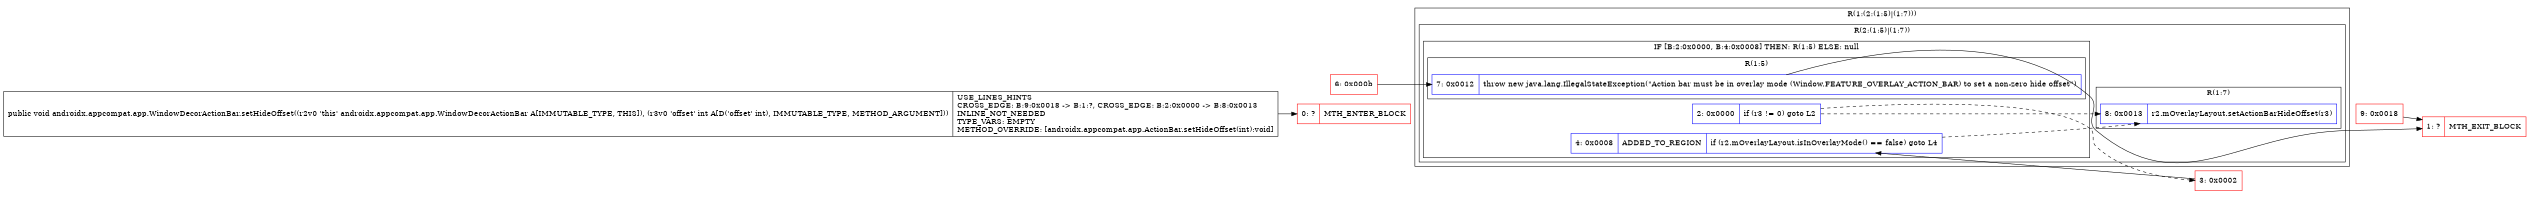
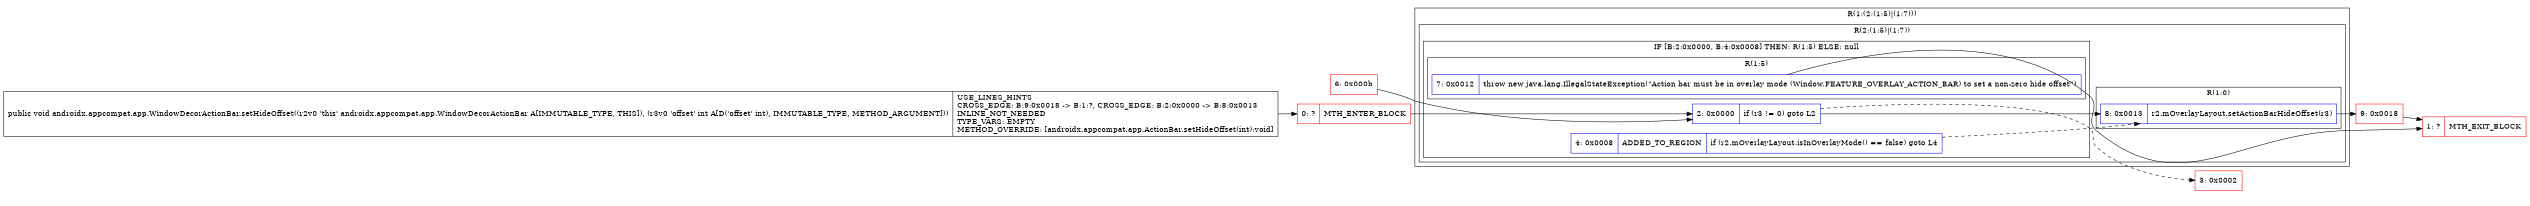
edge "6: 0x000b" -> "7: 0x0012": now "6: 0x000b" -> "2: 0x0000"
cluster "R(1:7)": label "R(1:7)" -> "R(1:0)"
edge "0: ?" -> "2: 0x0000": added
edge "2: 0x0000" -> "8: 0x0013": style dashed -> solid
edge "8: 0x0013" -> "9: 0x0018": added
edge "3: 0x0002" -> "4: 0x0008": removed
